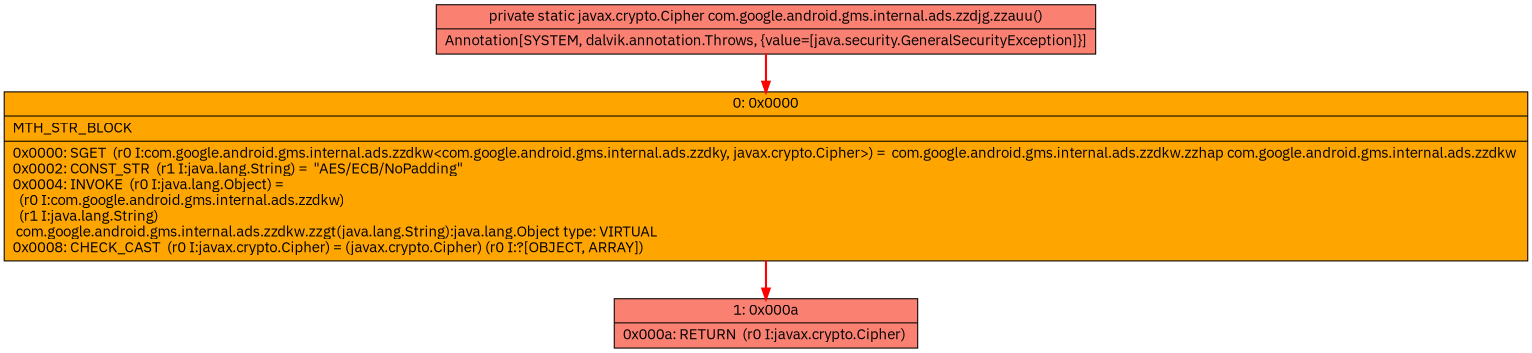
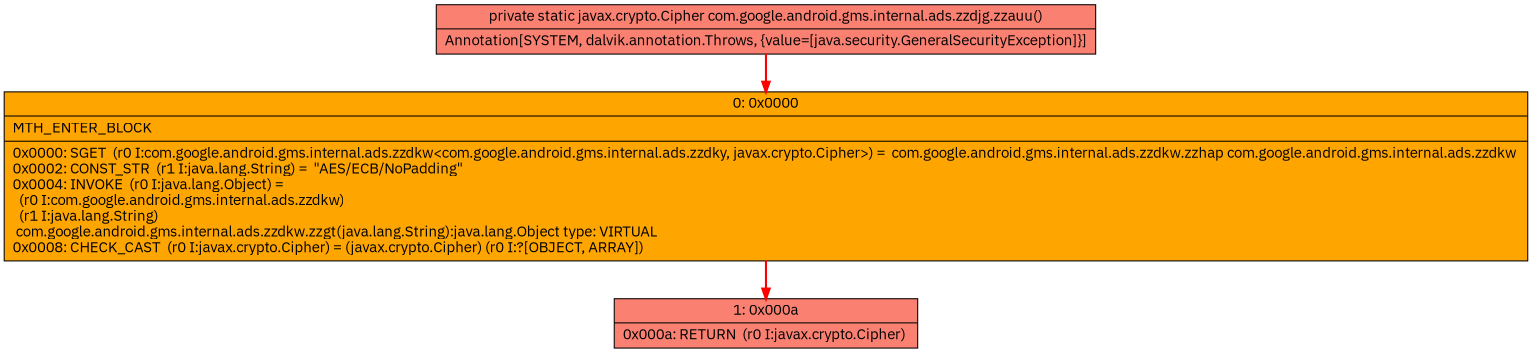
node "0: 0x0000": text "MTH_STR_BLOCK" -> "MTH_ENTER_BLOCK"
